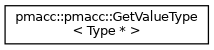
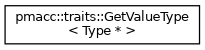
node "pmacc::pmacc::GetValueType < Type * >": label "pmacc::pmacc::GetValueType < Type * >" -> "pmacc::traits::GetValueType < Type * >"
